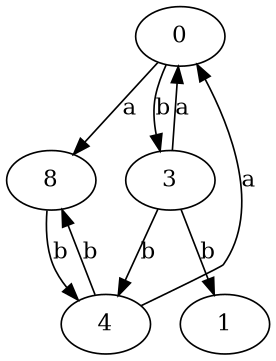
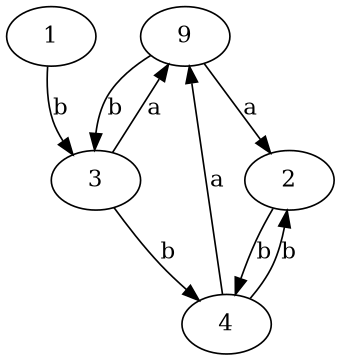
node "0": label "0" -> "9"
node "8": label "8" -> "2"
edge "3" -> "1": reversed
